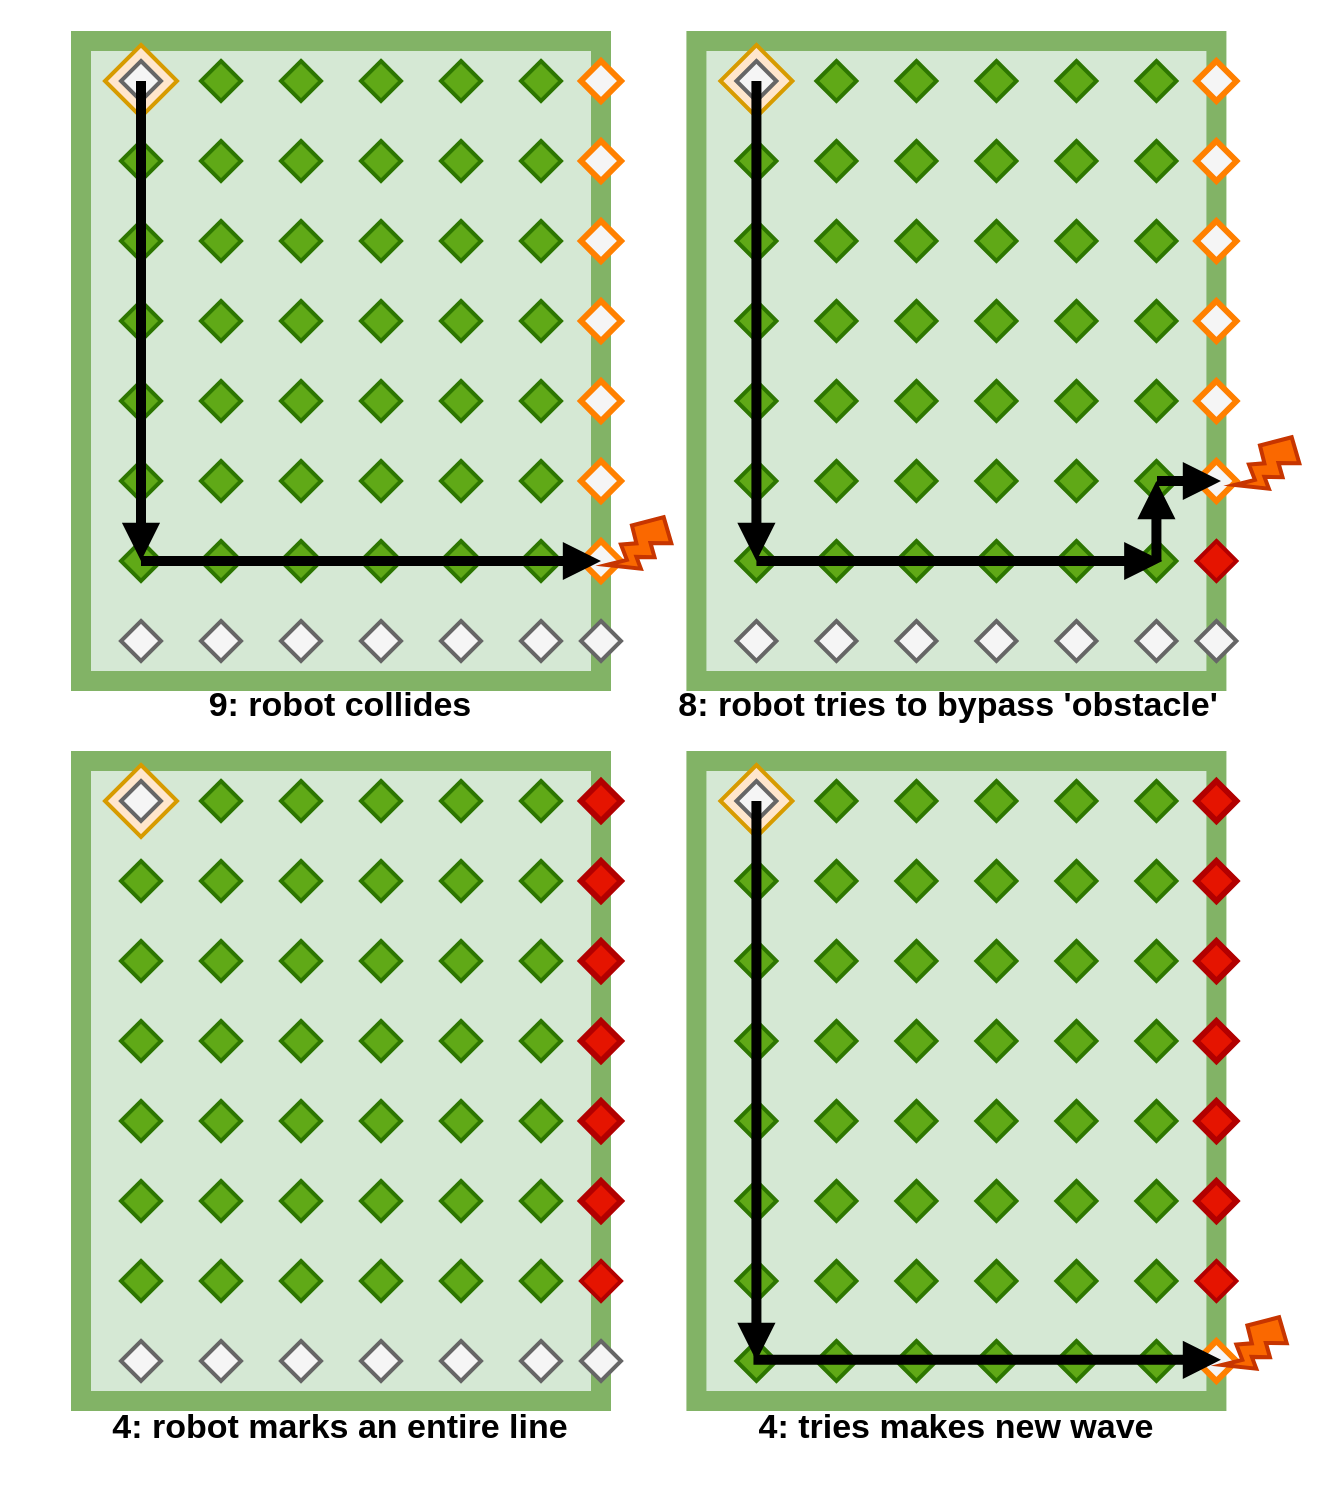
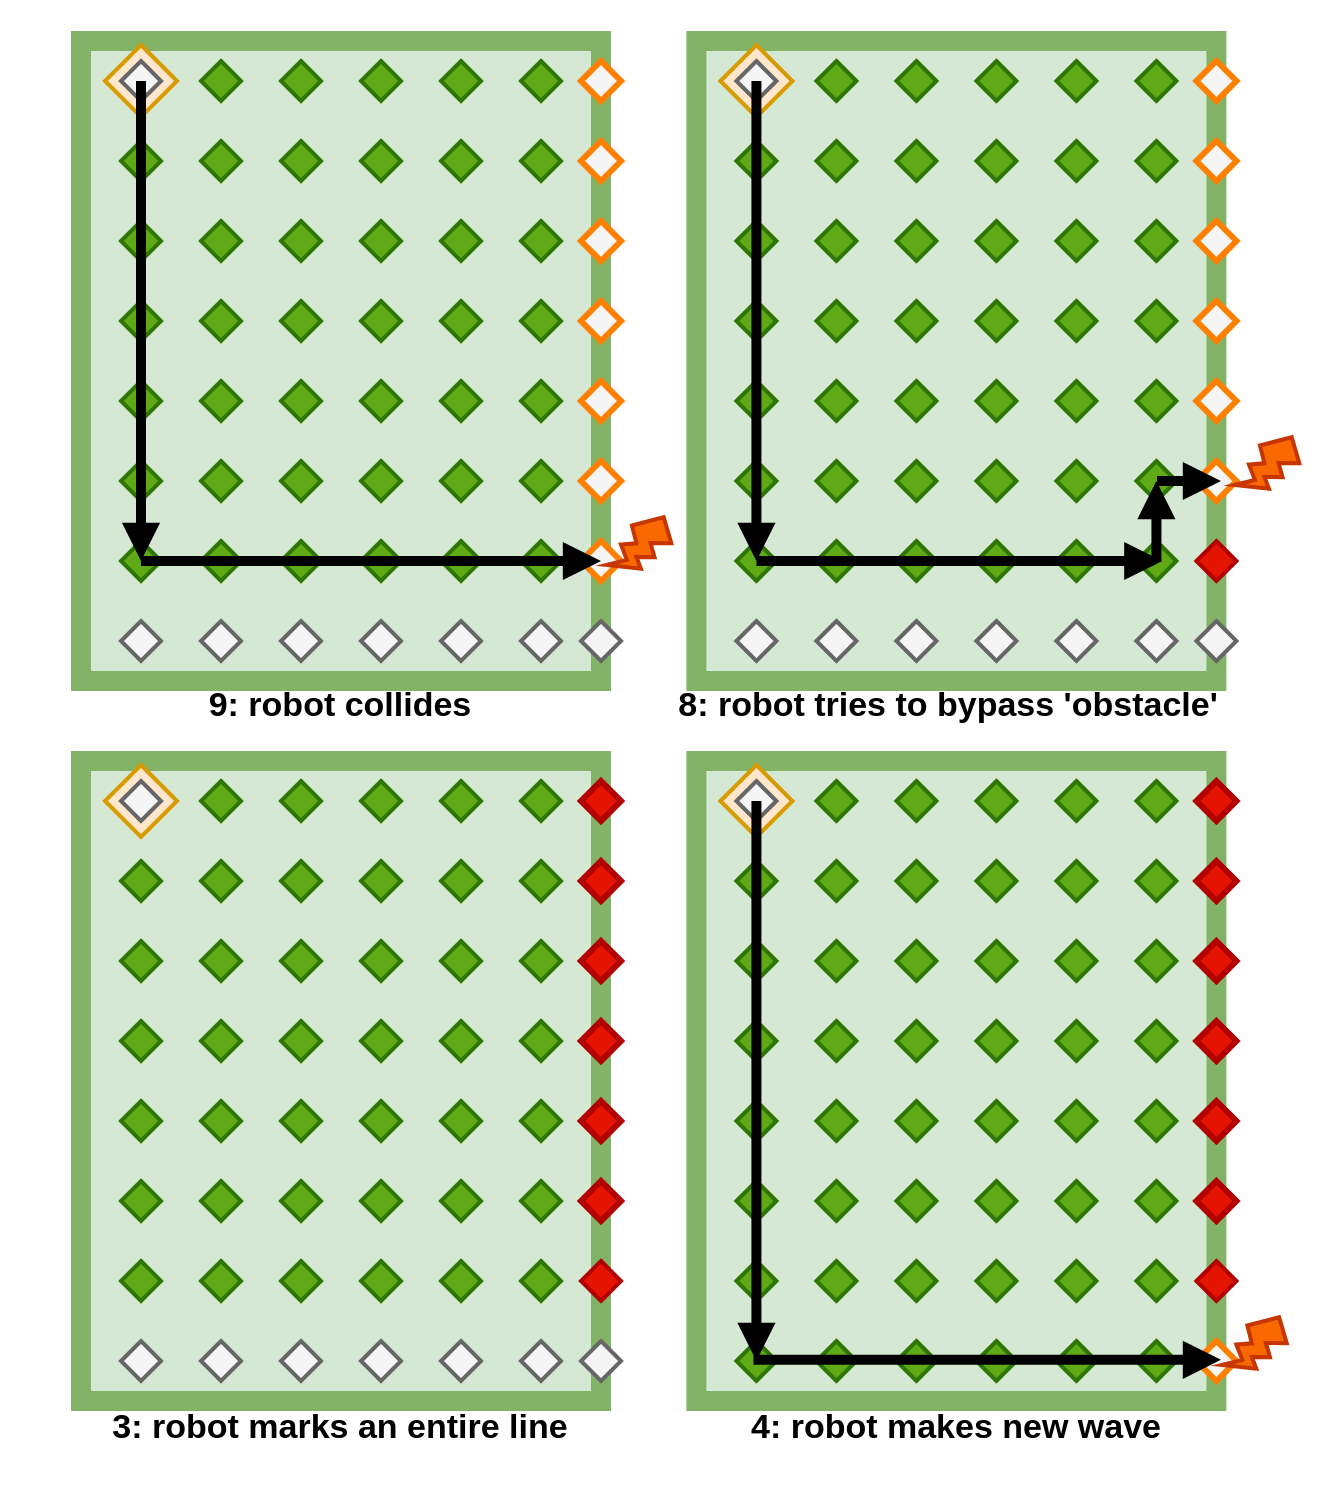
node "4: robot marks an entire line": label "4: robot marks an entire line" -> "3: robot marks an entire line"
node "4: tries makes new wave": label "4: tries makes new wave" -> "4: robot makes new wave"
